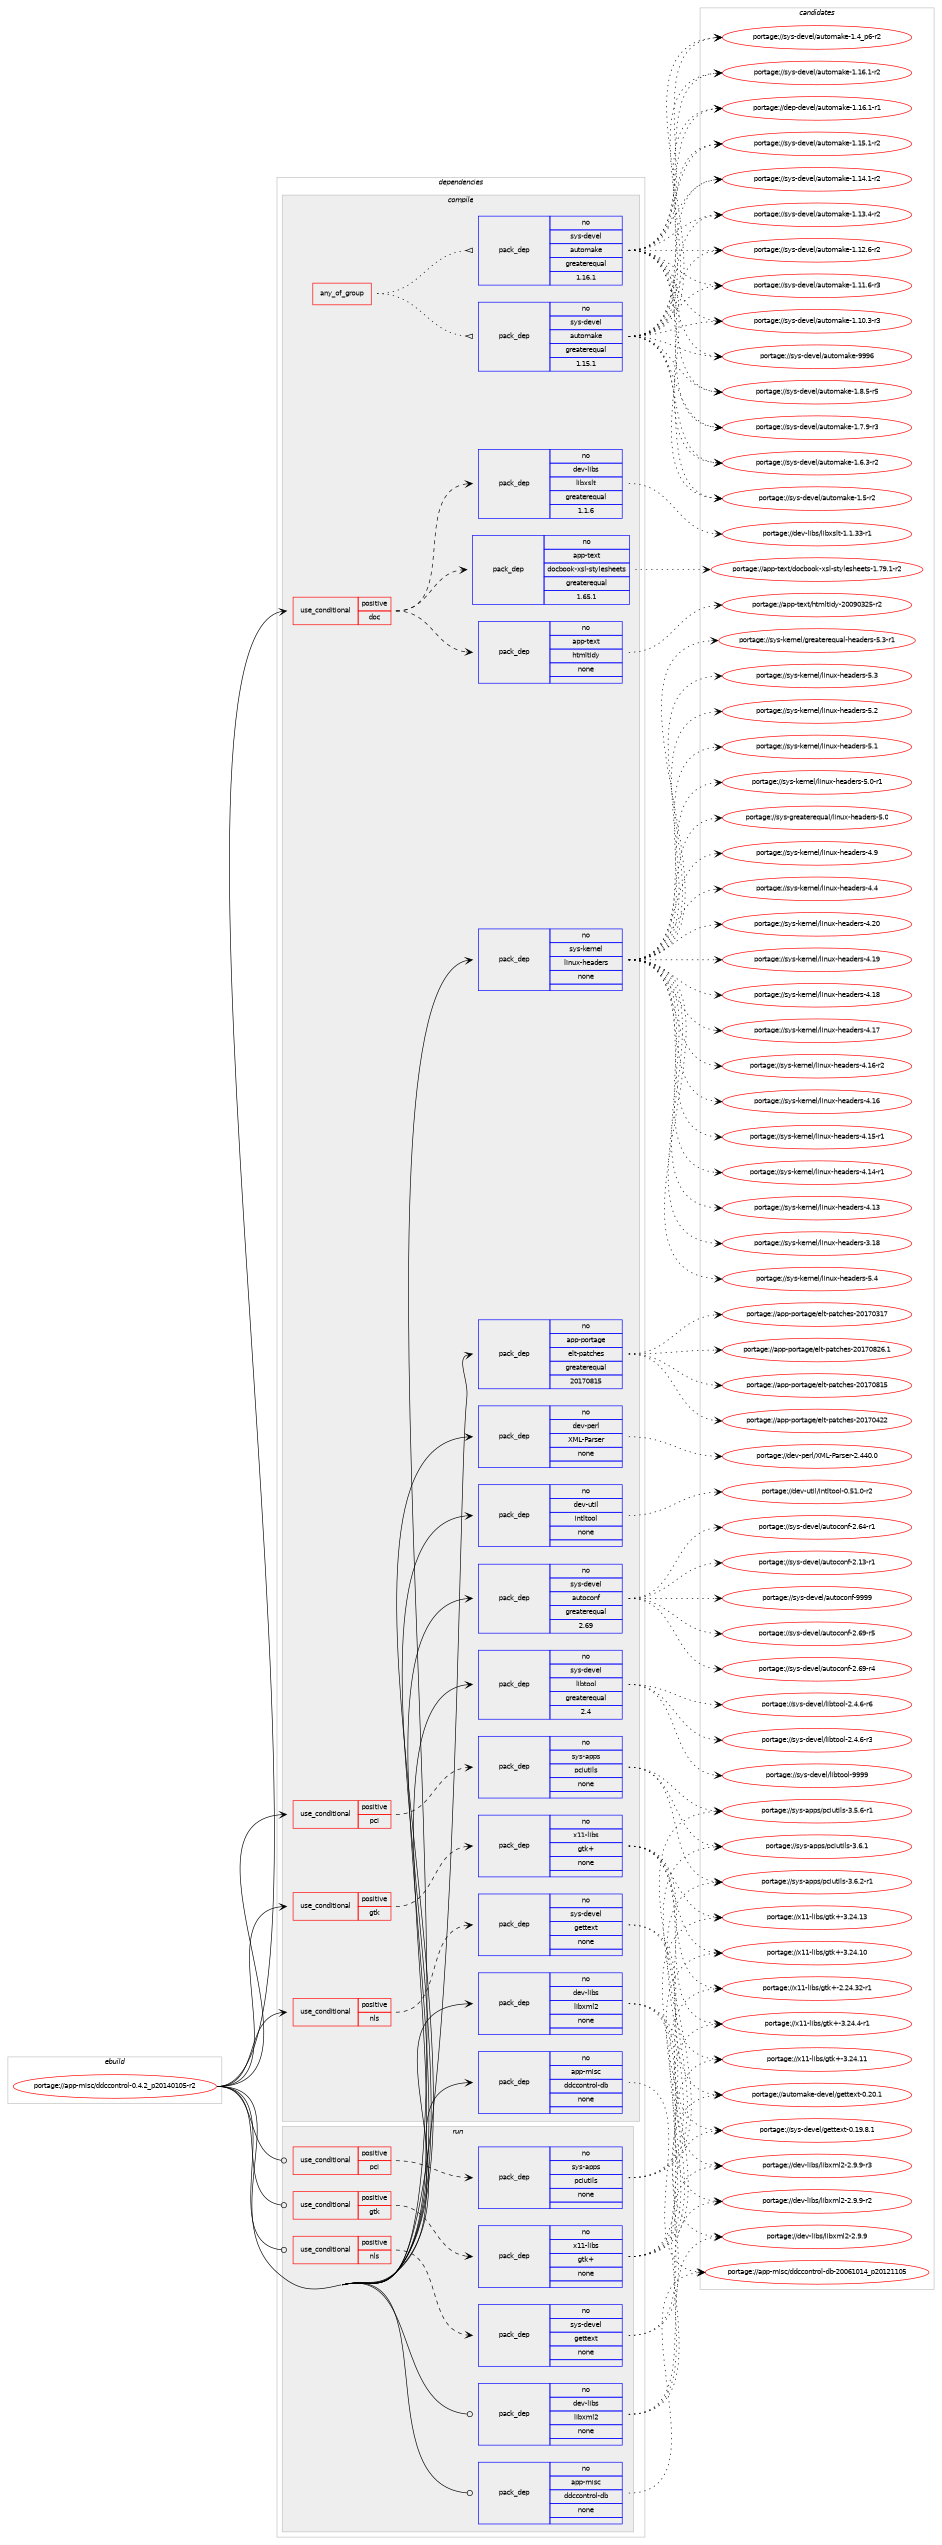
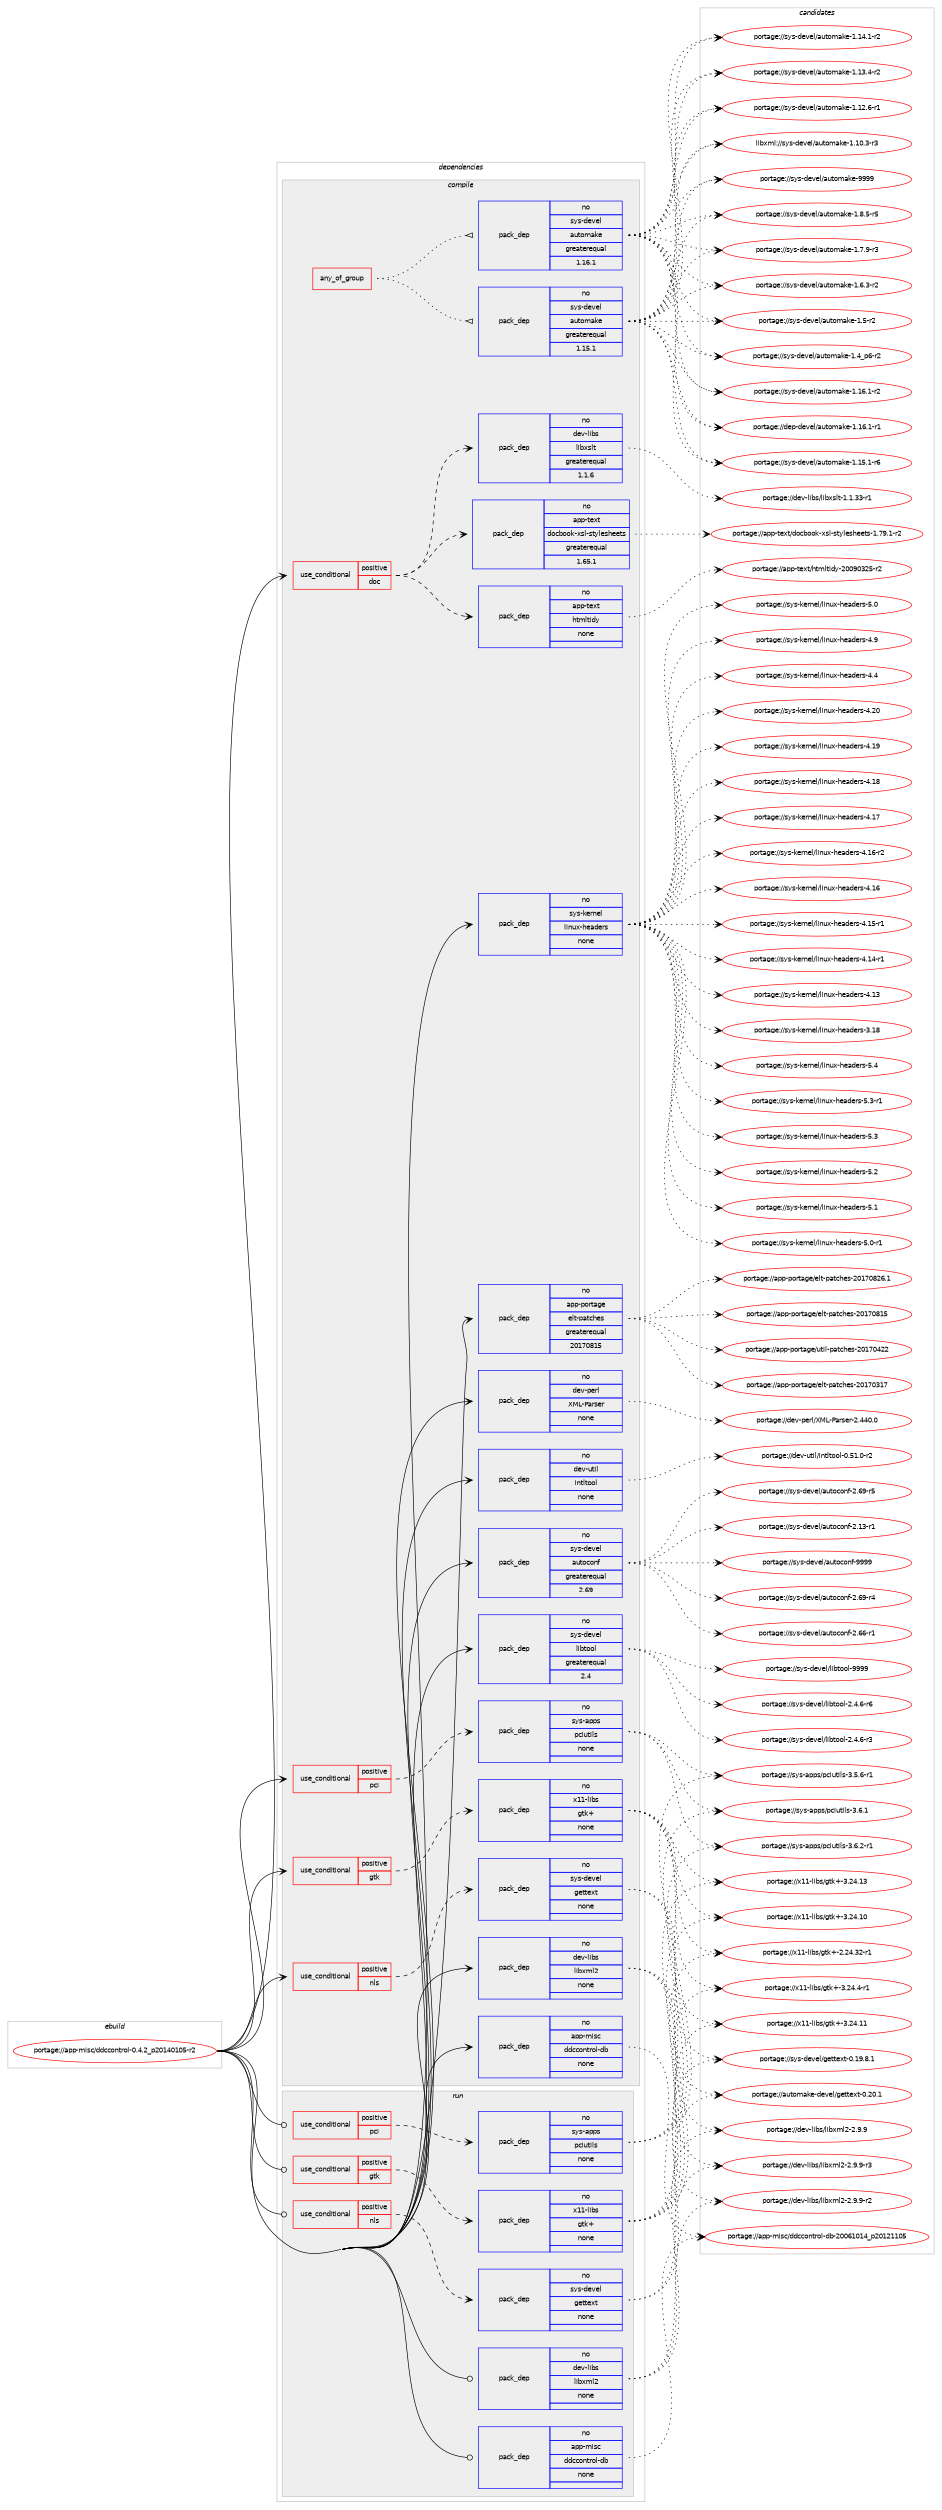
node "portage://sys-devel/automake-1.15.1-r2": label "portage://sys-devel/automake-1.15.1-r2" -> "portage://sys-devel/automake-1.15.1-r6"
node "portage://sys-devel/automake-1.12.6-r2": label "portage://sys-devel/automake-1.12.6-r2" -> "portage://sys-devel/automake-1.12.6-r1"
node "portage://sys-devel/automake-1.11.6-r3": removed
node "portage://sys-devel/automake-1.10.3-r3": label "portage://sys-devel/automake-1.10.3-r3" -> "libxml://sys-devel/automake-1.10.3-r3"
node "portage://sys-devel/automake-9996": label "portage://sys-devel/automake-9996" -> "portage://sys-devel/automake-9999"
node "portage://sys-kernel/greaterequal-headers-5.3-r1": label "portage://sys-kernel/greaterequal-headers-5.3-r1" -> "portage://sys-kernel/linux-headers-5.3-r1"
node "portage://sys-greaterequal/linux-headers-5.0": label "portage://sys-greaterequal/linux-headers-5.0" -> "portage://sys-kernel/linux-headers-5.0"
node "portage://app-portage/elt-patches-20170422": label "portage://app-portage/elt-patches-20170422" -> "portage://app-portage/util-patches-20170422"
node "portage://sys-devel/autoconf-2.64-r1": label "portage://sys-devel/autoconf-2.64-r1" -> "portage://sys-devel/autoconf-2.66-r1"
